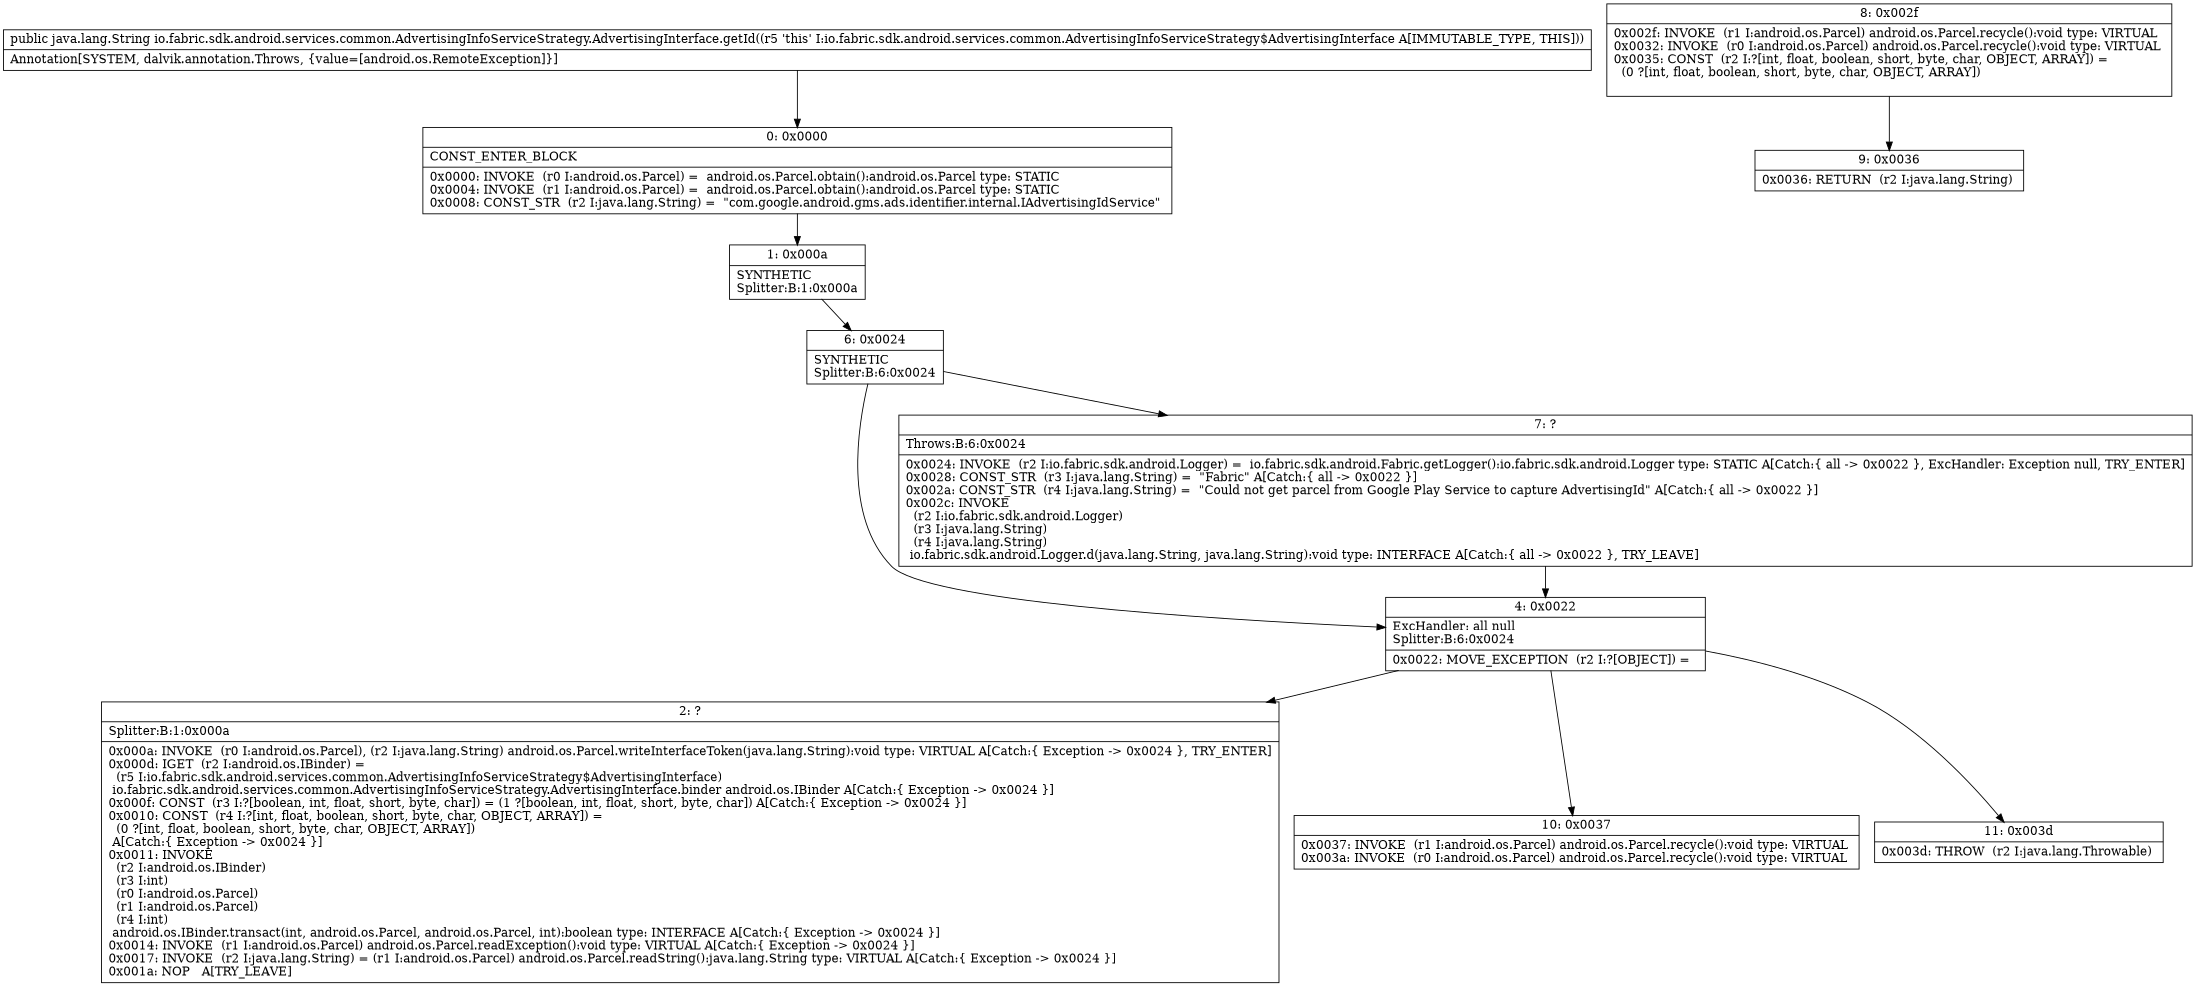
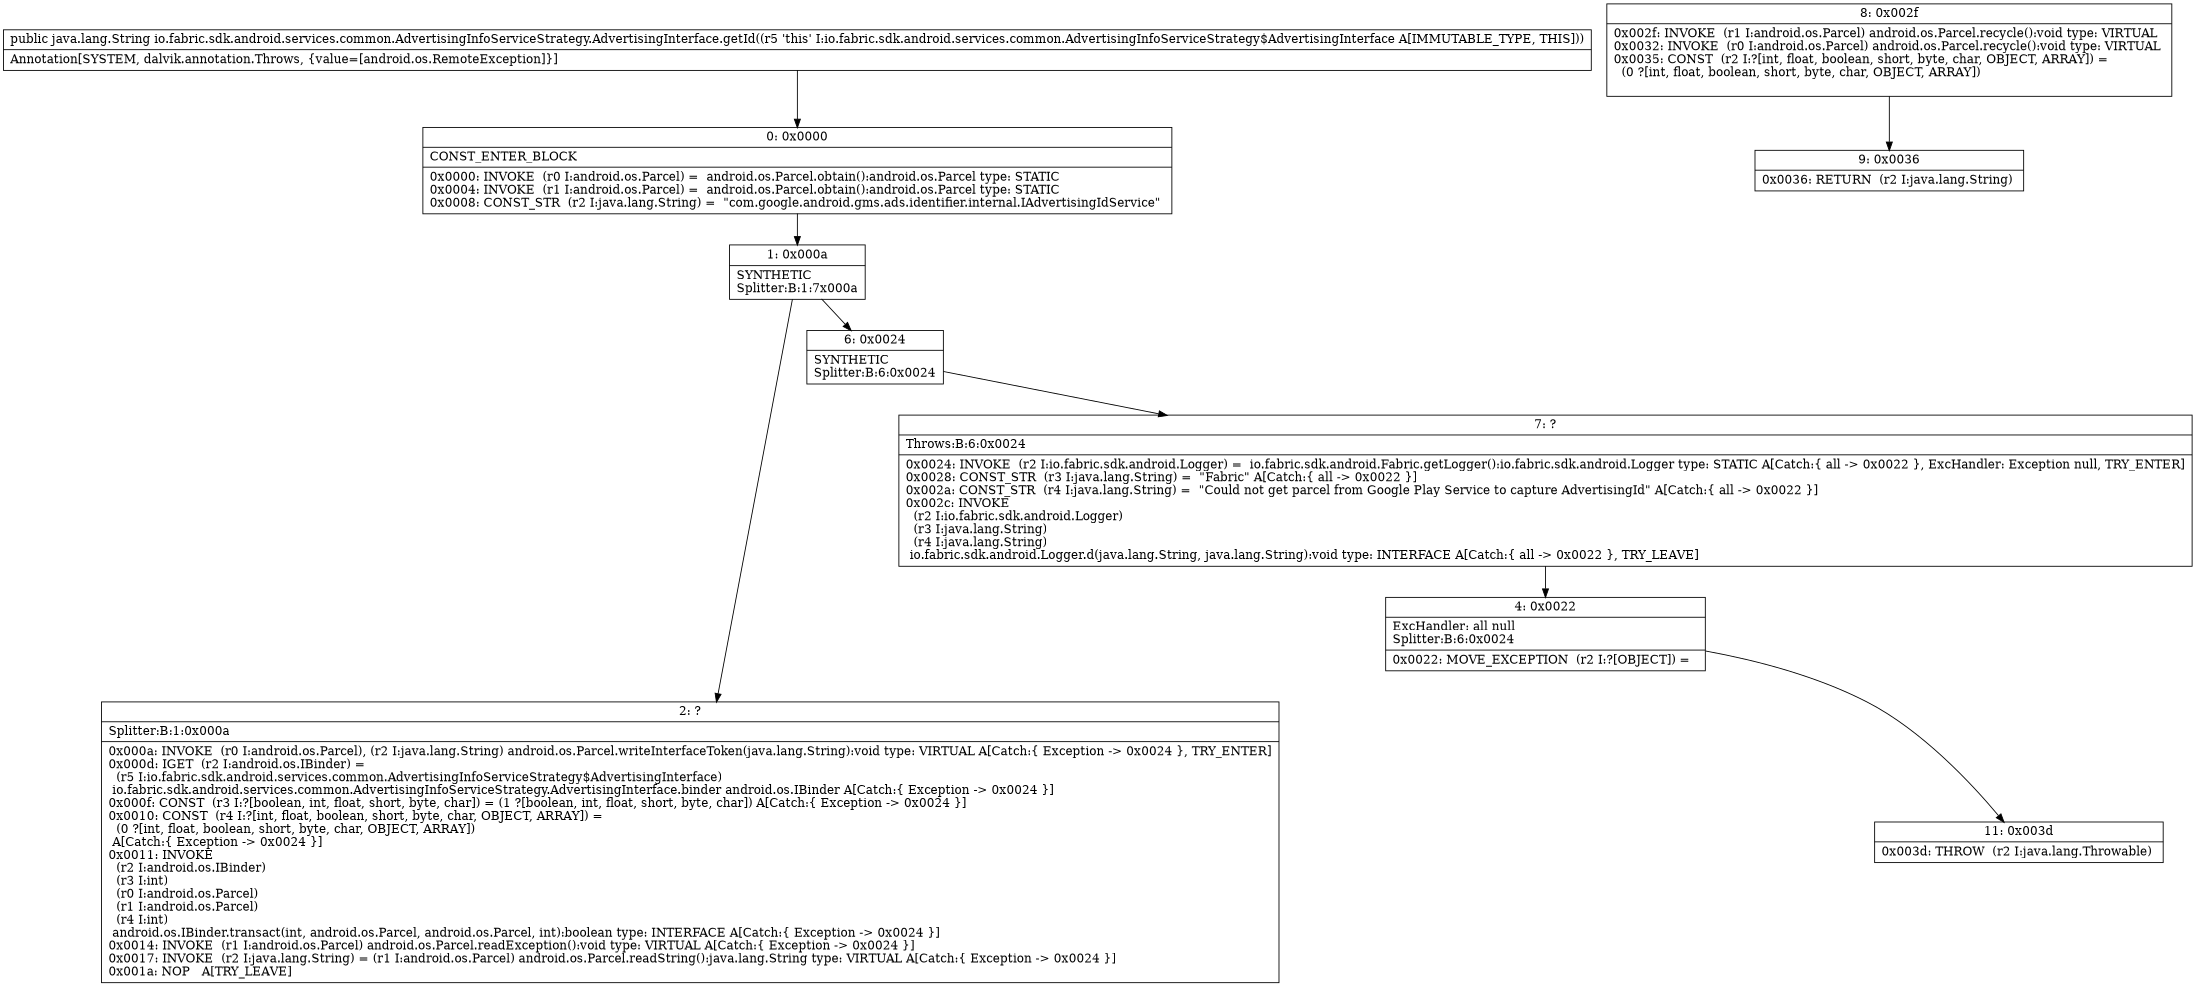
node "1: 0x000a": text "Splitter:B:1:0x000a" -> "Splitter:B:1:7x000a"
edge "6: 0x0024" -> "4: 0x0022": removed
edge "4: 0x0022" -> "2: ?": now "1: 0x000a" -> "2: ?"
node "10: 0x0037": removed
